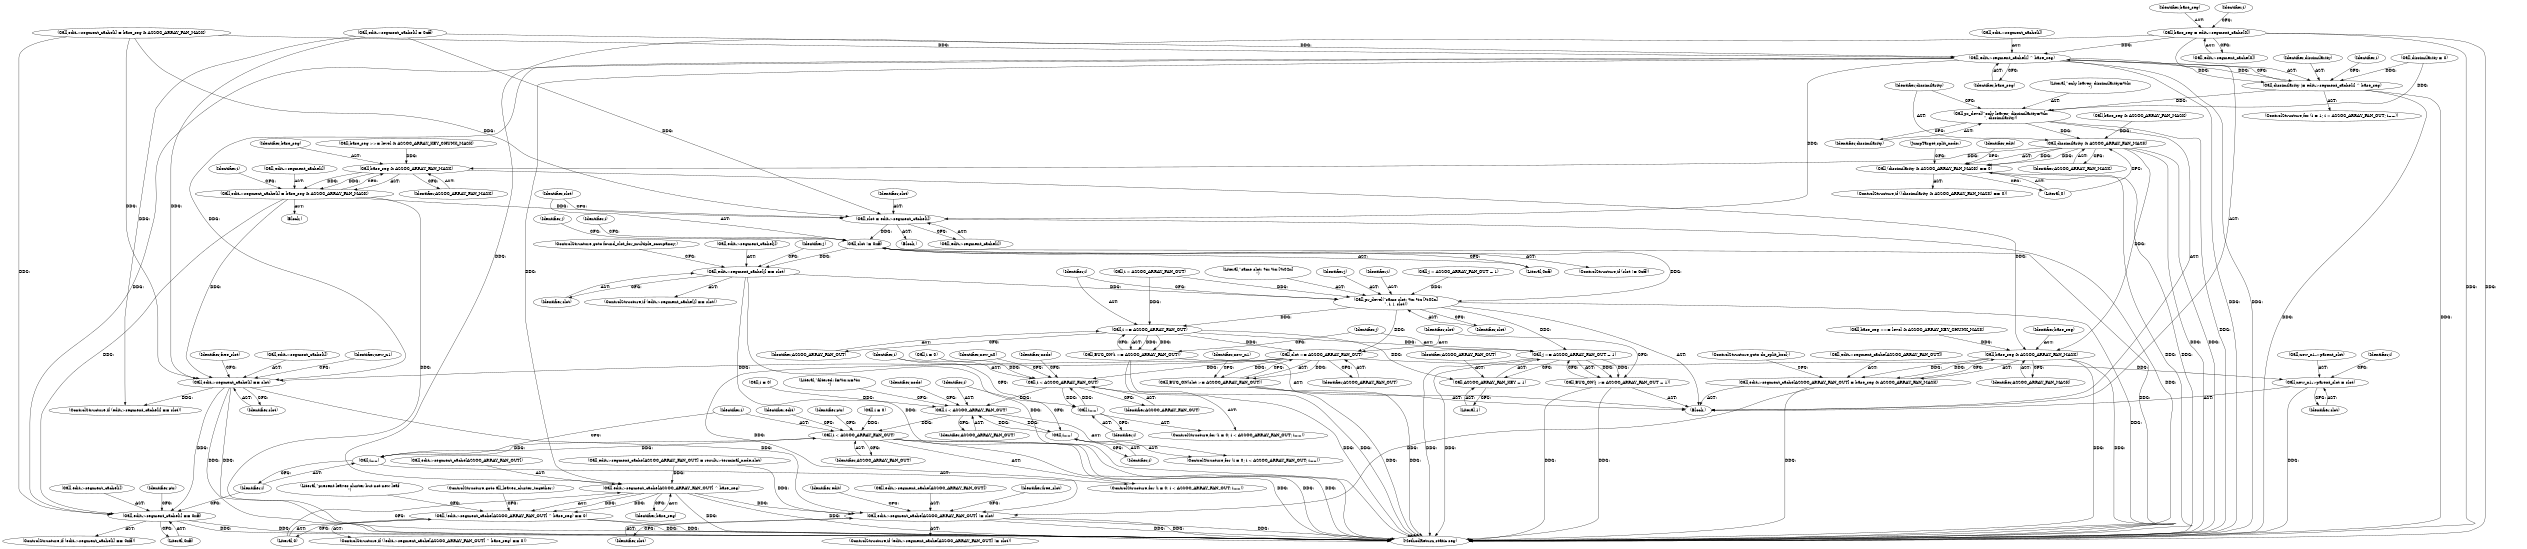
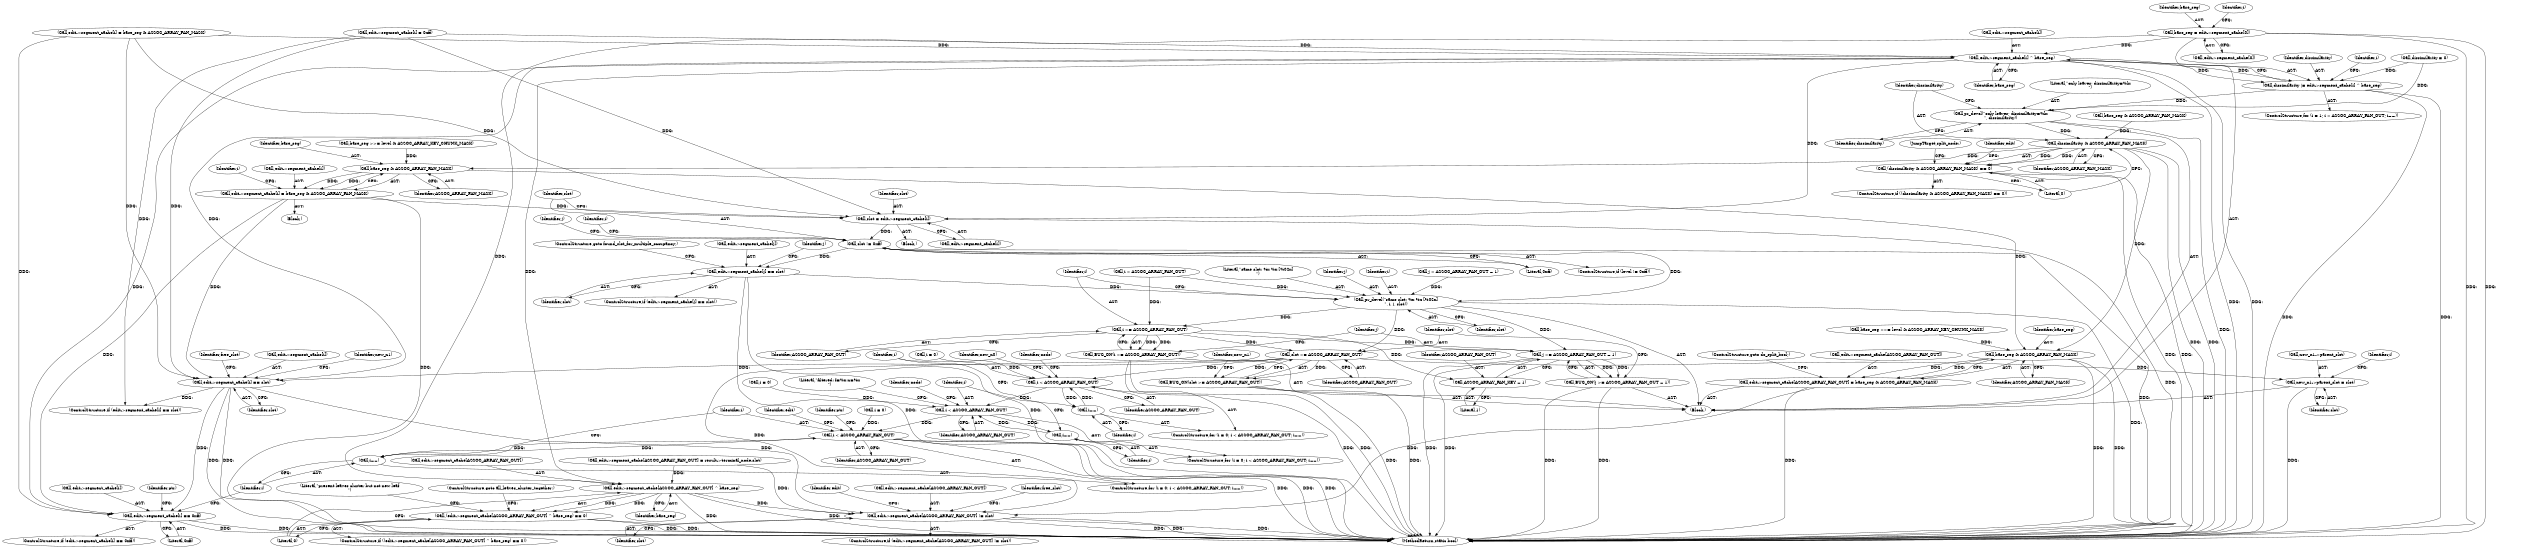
node "(ControlStructure,if (slot != 0xff))": label "(ControlStructure,if (slot != 0xff))" -> "(ControlStructure,if (level != 0xff))"
node "(MethodReturn,static seg)": label "(MethodReturn,static seg)" -> "(MethodReturn,static bool)"
